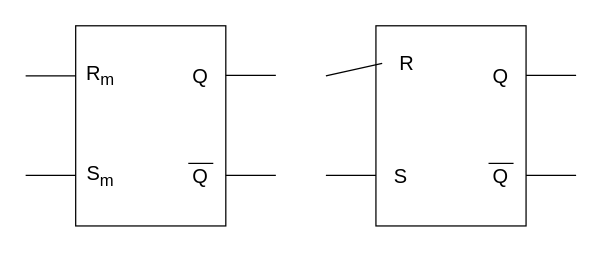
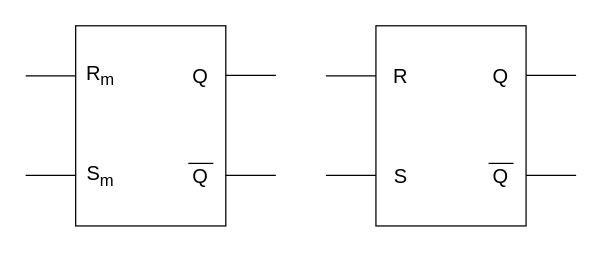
node "R": moved (407, 63) -> (401, 76)
